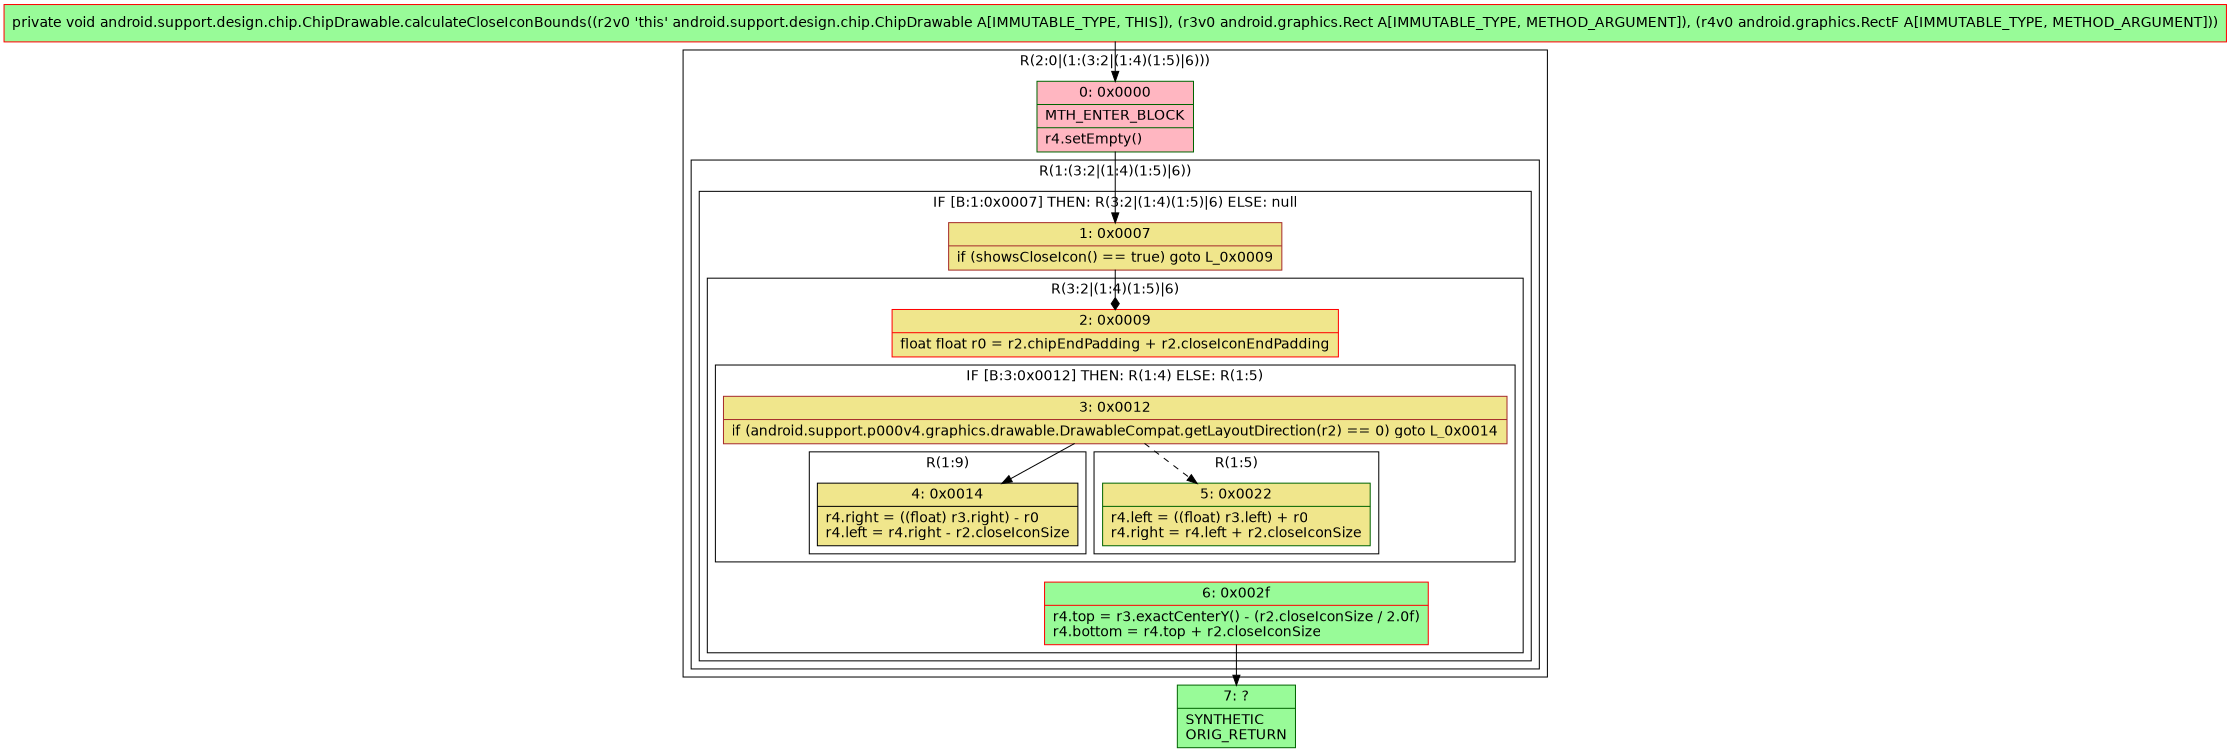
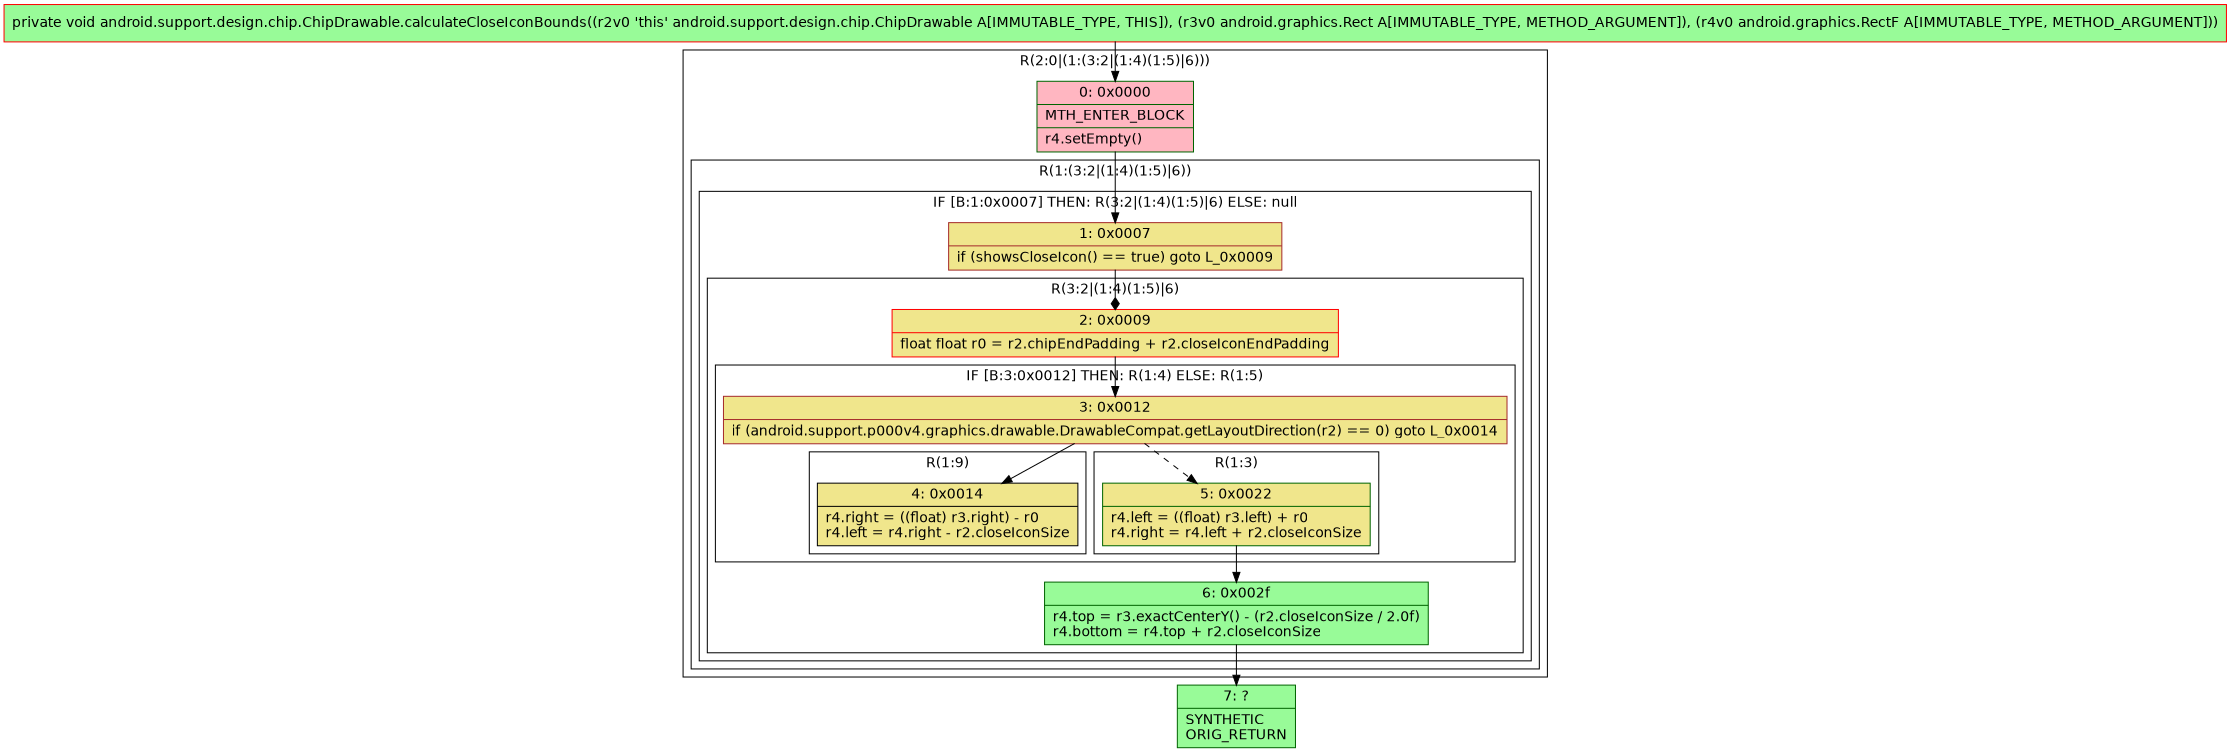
edge "2: 0x0009" -> "3: 0x0012": added
cluster "R(1:5)": label "R(1:5)" -> "R(1:3)"
edge "5: 0x0022" -> "6: 0x002f": added
node "6: 0x002f": color red -> darkgreen
